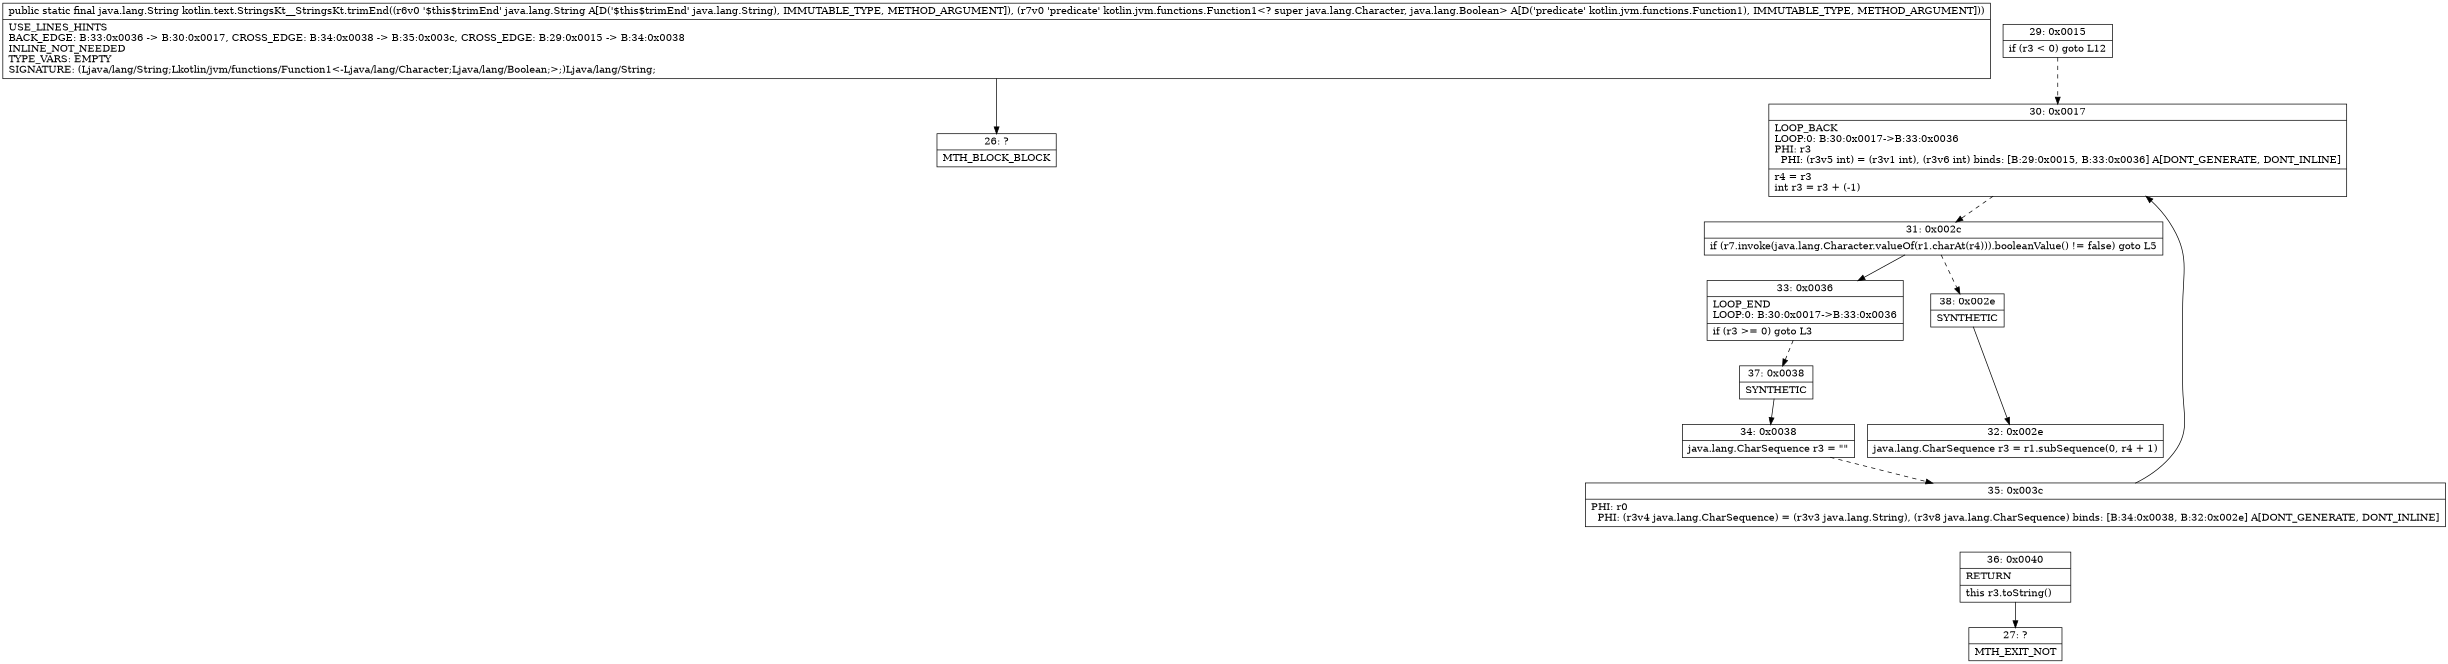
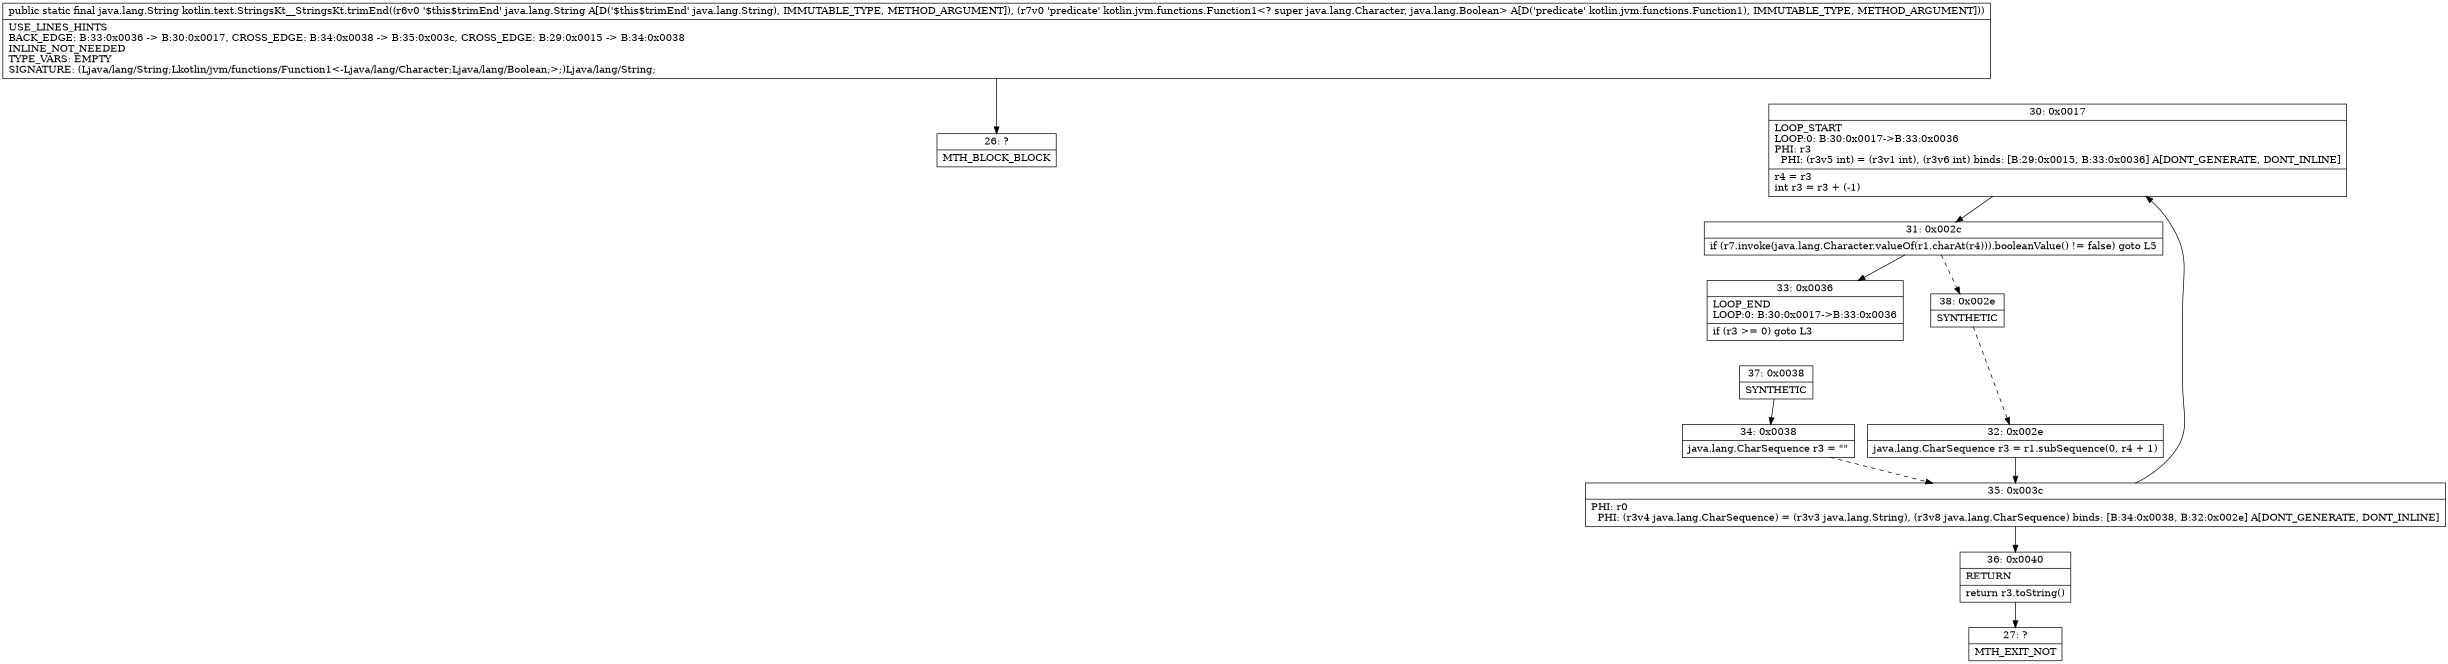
node "29: 0x0015": removed
node "30: 0x0017": text "LOOP_BACK" -> "LOOP_START"
edge "30: 0x0017" -> "31: 0x002c": style dashed -> solid
edge "33: 0x0036" -> "37: 0x0038": removed
edge "38: 0x002e" -> "32: 0x002e": style solid -> dashed
edge "32: 0x002e" -> "35: 0x003c": added
edge "35: 0x003c" -> "36: 0x0040": added
node "36: 0x0040": text "this r3.toString()" -> "return r3.toString()"
